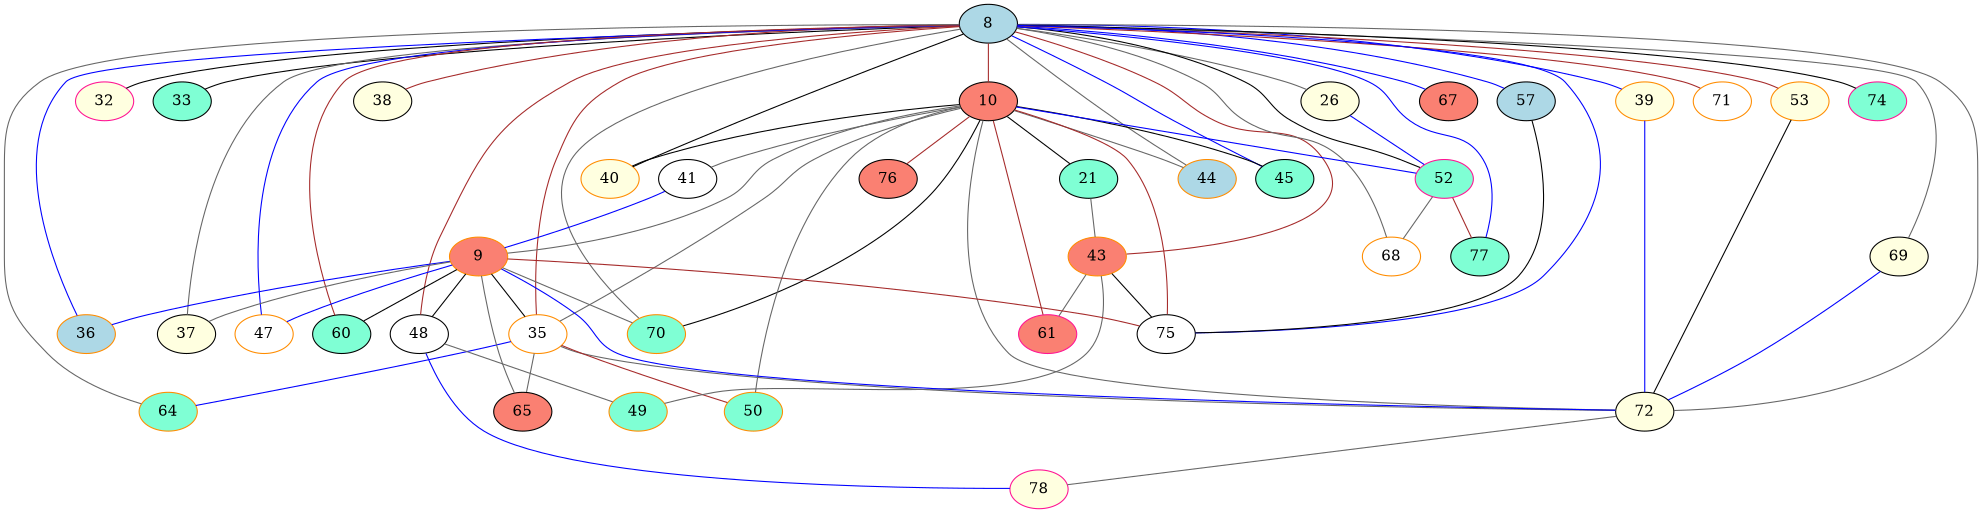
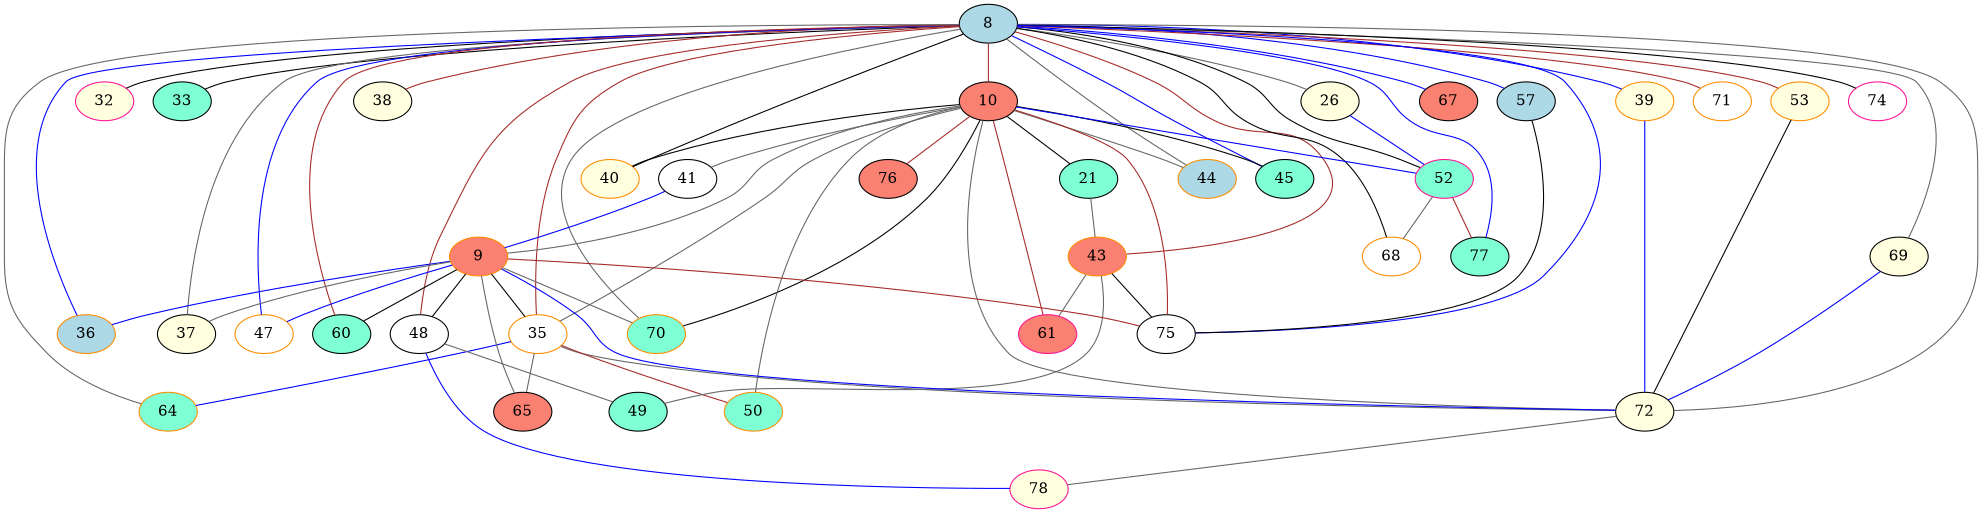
node "74": fillcolor aquamarine -> white
edge "8" -- "68": color gray40 -> black
node "49": color darkorange -> black
